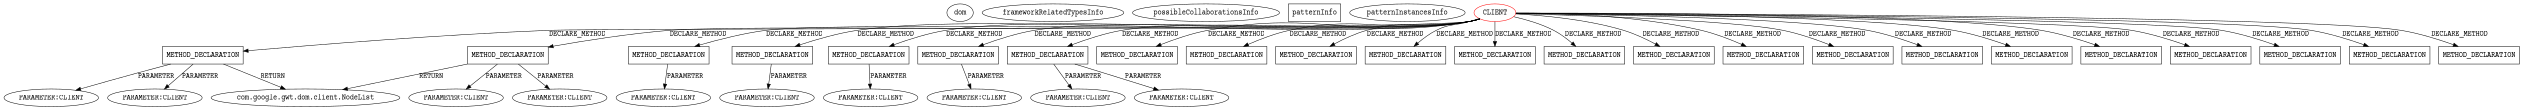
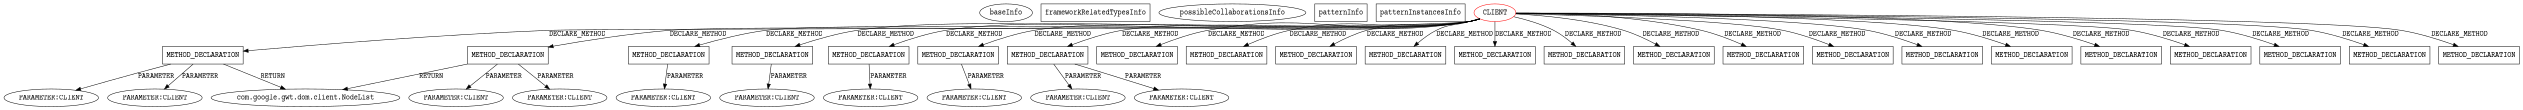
node "dom": label "dom" -> "baseInfo"
node "frameworkRelatedTypesInfo": shape ellipse -> box
node "patternInstancesInfo": shape ellipse -> box
